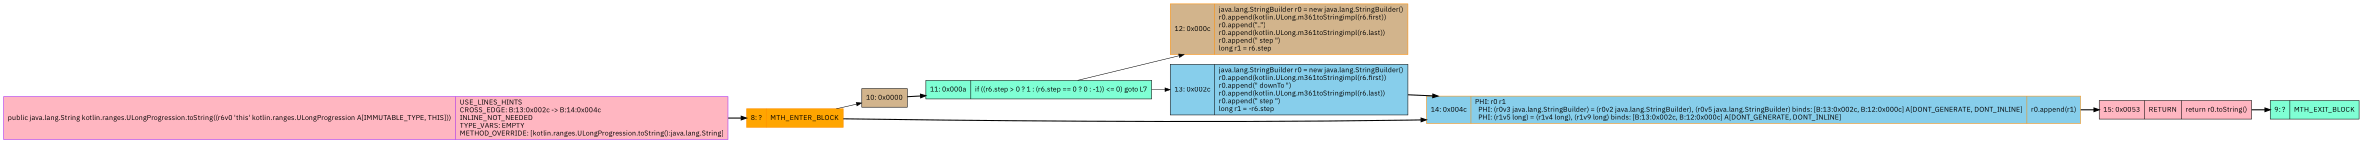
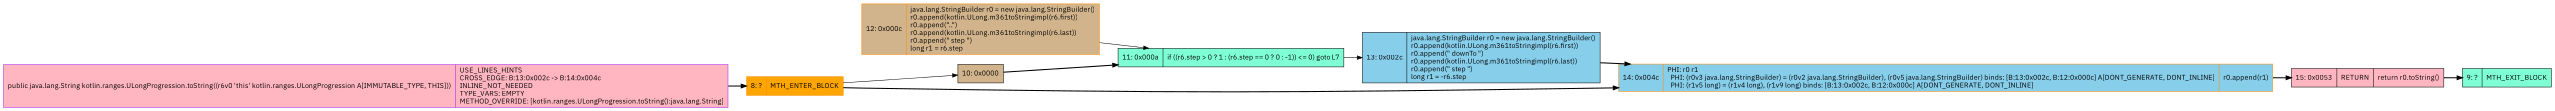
edge "11: 0x000a" -> "12: 0x000c": reversed
